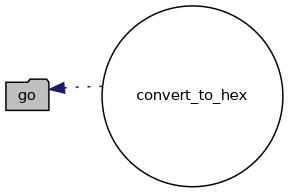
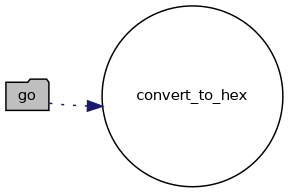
edge "convert_to_hex" -> "go": reversed
